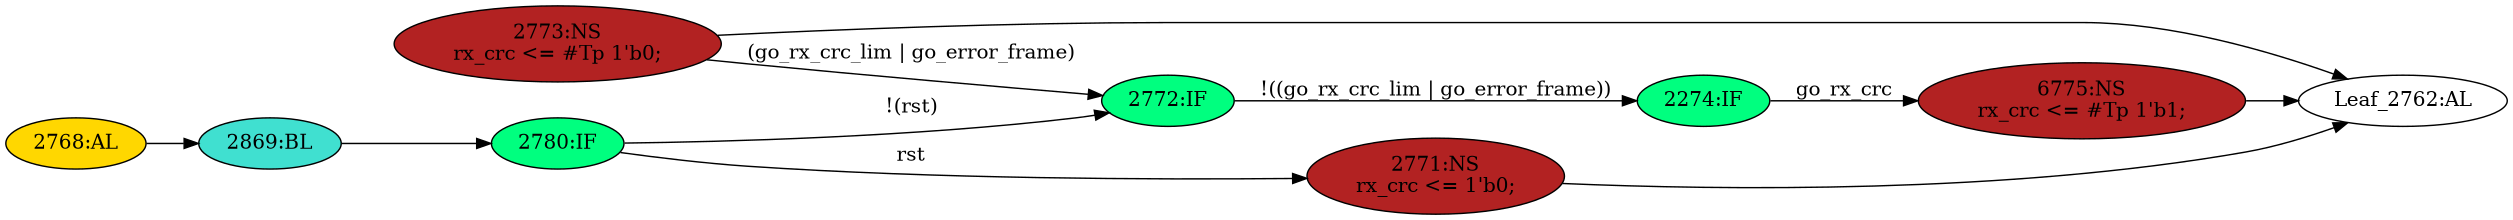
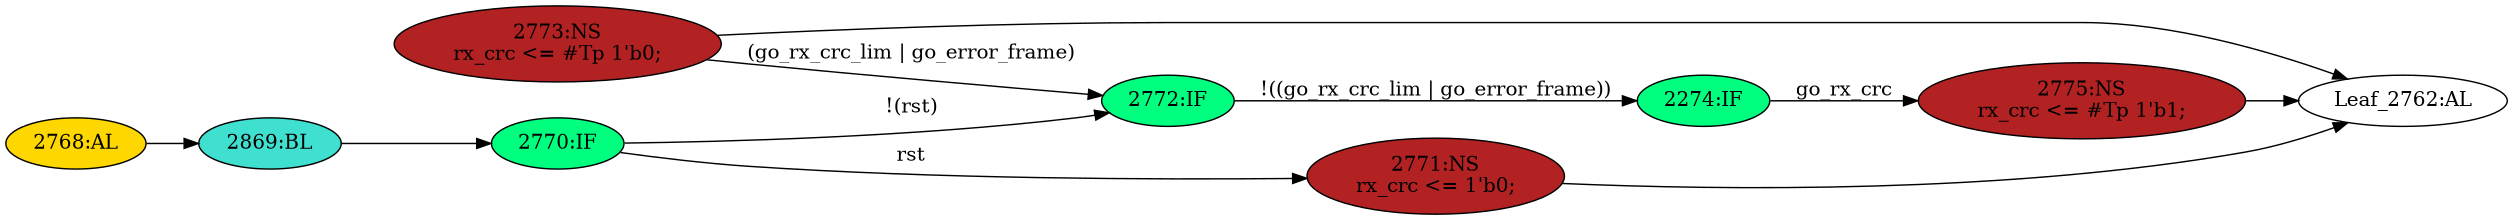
node "6775:NS rx_crc <= #Tp 1'b1;": label "6775:NS rx_crc <= #Tp 1'b1;" -> "2775:NS rx_crc <= #Tp 1'b1;"
node "2780:IF": label "2780:IF" -> "2770:IF"
